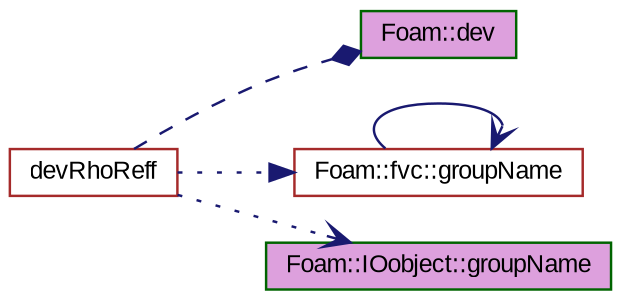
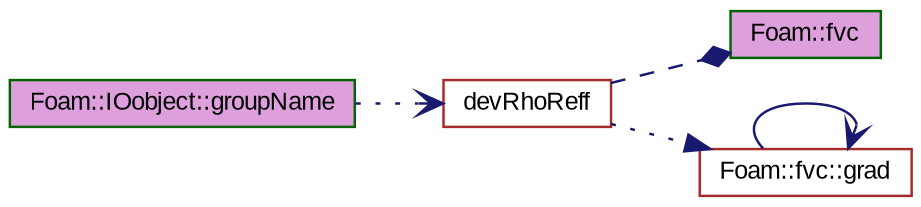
node "Foam::dev": label "Foam::dev" -> "Foam::fvc"
node "Foam::fvc::groupName": label "Foam::fvc::groupName" -> "Foam::fvc::grad"
edge "devRhoReff" -> "Foam::IOobject::groupName": reversed
